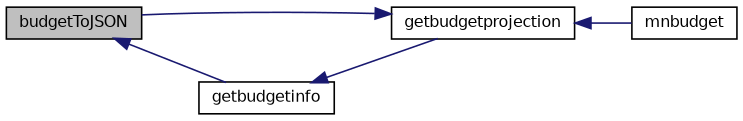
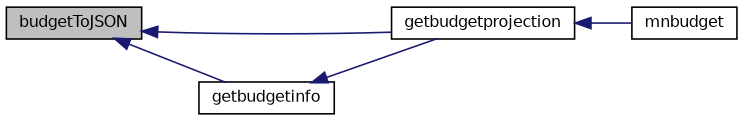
edge "budgetToJSON" -> "getbudgetprojection": reversed
